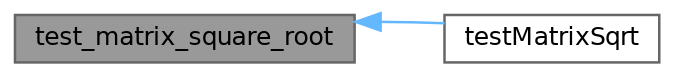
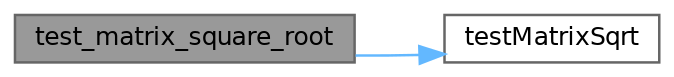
edge "testMatrixSqrt" -> "test_matrix_square_root": reversed
